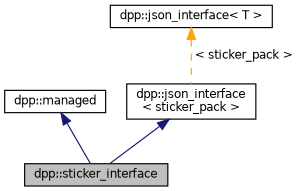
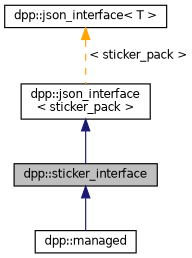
edge "dpp::sticker_interface" -> "dpp::managed": reversed
